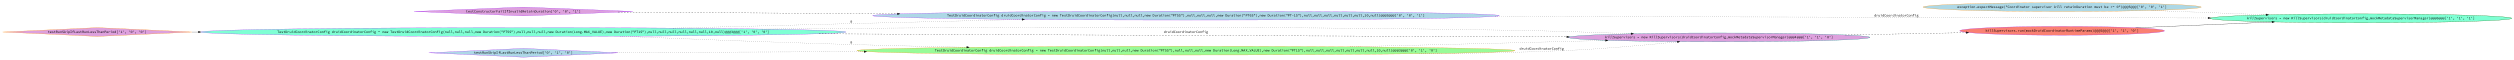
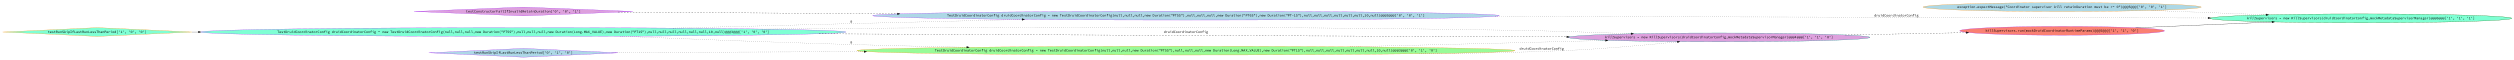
node "testRunSkipIfLastRunLessThanPeriod['1', '0', '0']": fillcolor plum -> aquamarine
